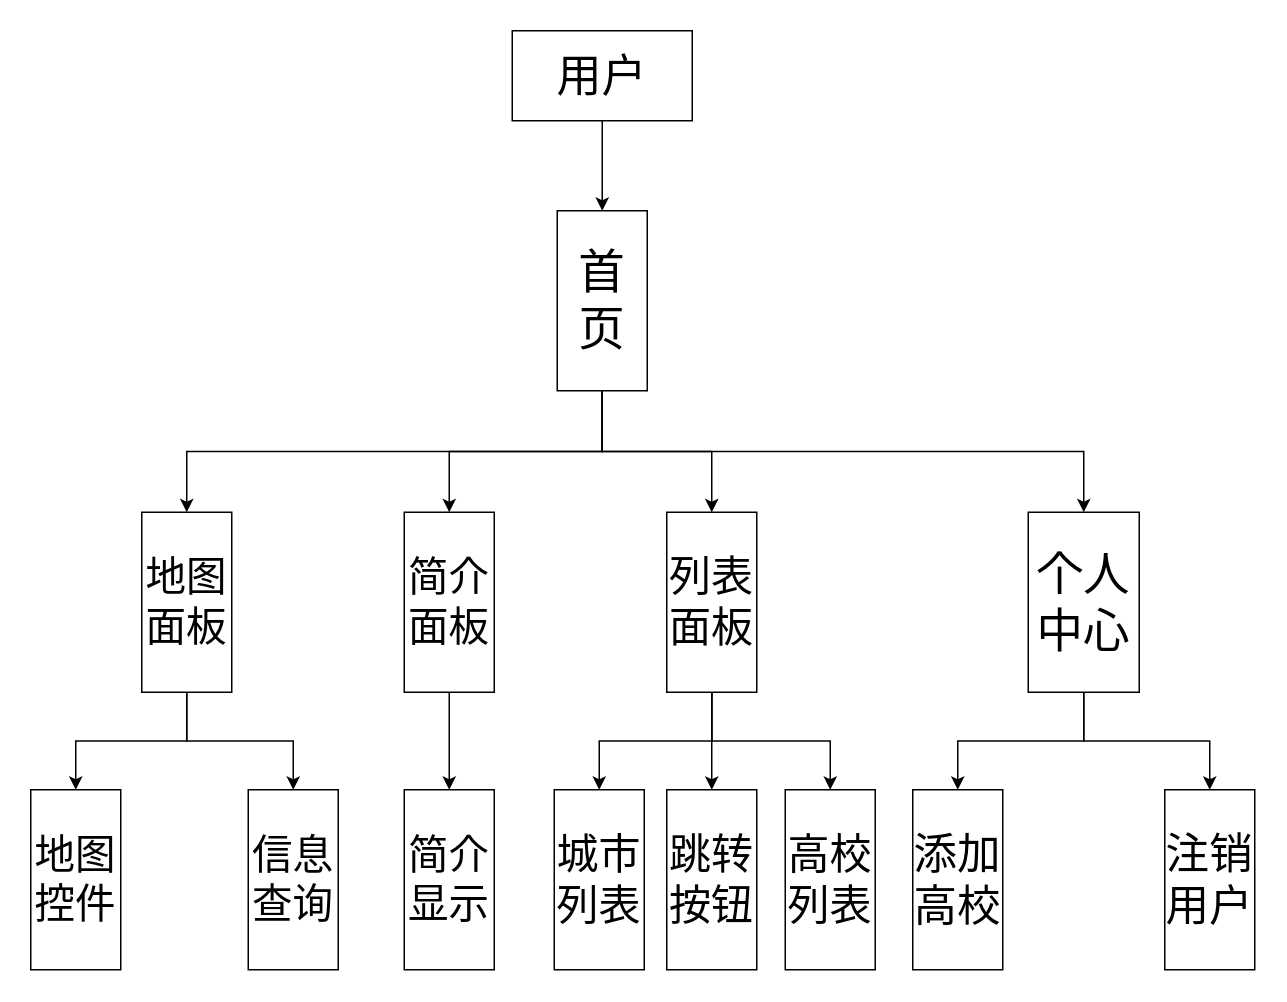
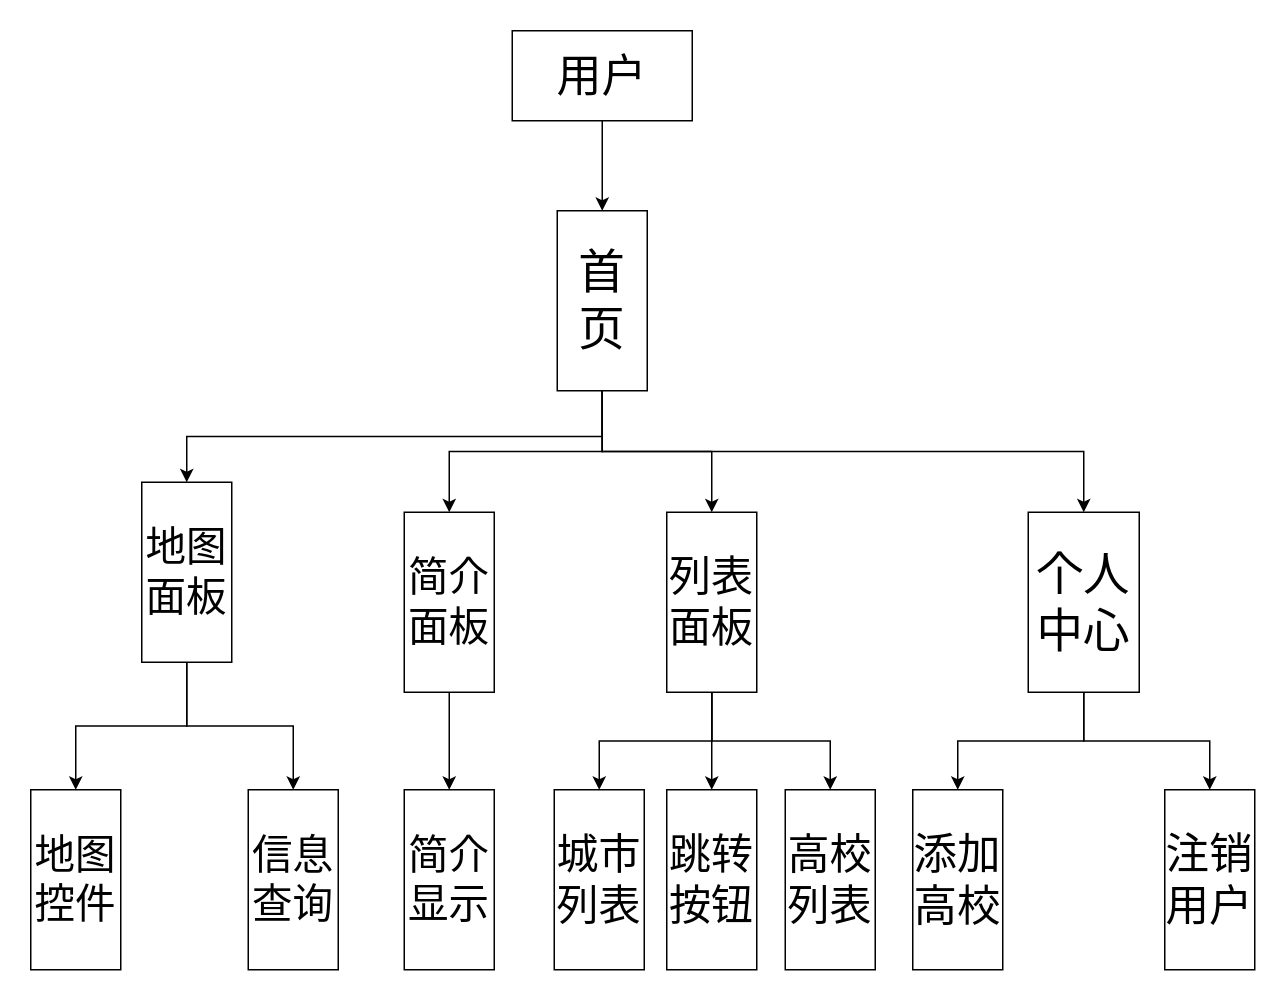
node "地图面板": moved (187, 602) -> (187, 572)
